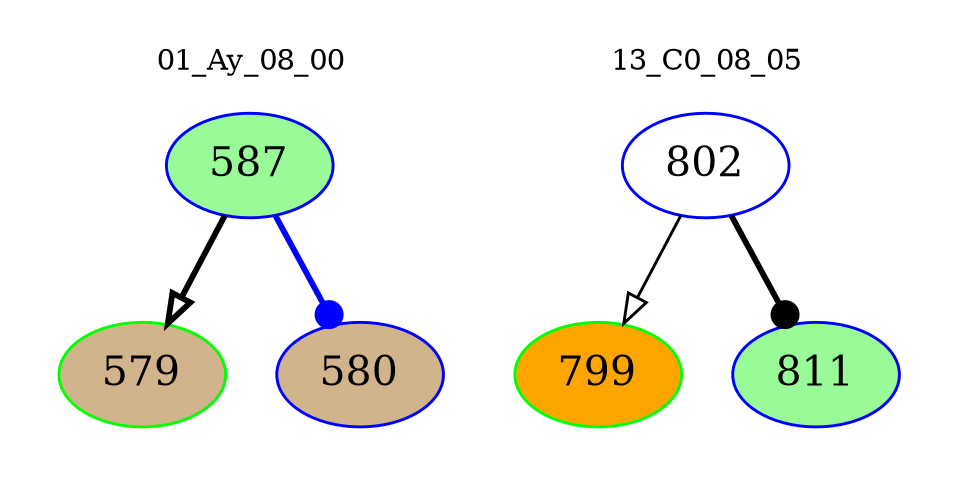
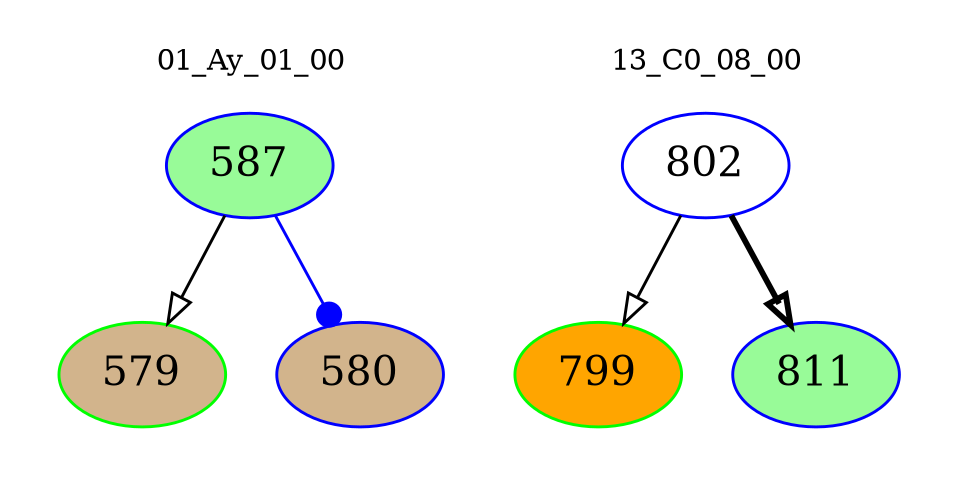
cluster "01_Ay_08_00": label "01_Ay_08_00" -> "01_Ay_01_00"
cluster "13_C0_08_05": label "13_C0_08_05" -> "13_C0_08_00"
edge "587" -> "579": style bold -> solid
edge "587" -> "580": style bold -> solid
edge "802" -> "811": arrowhead dot -> onormal
